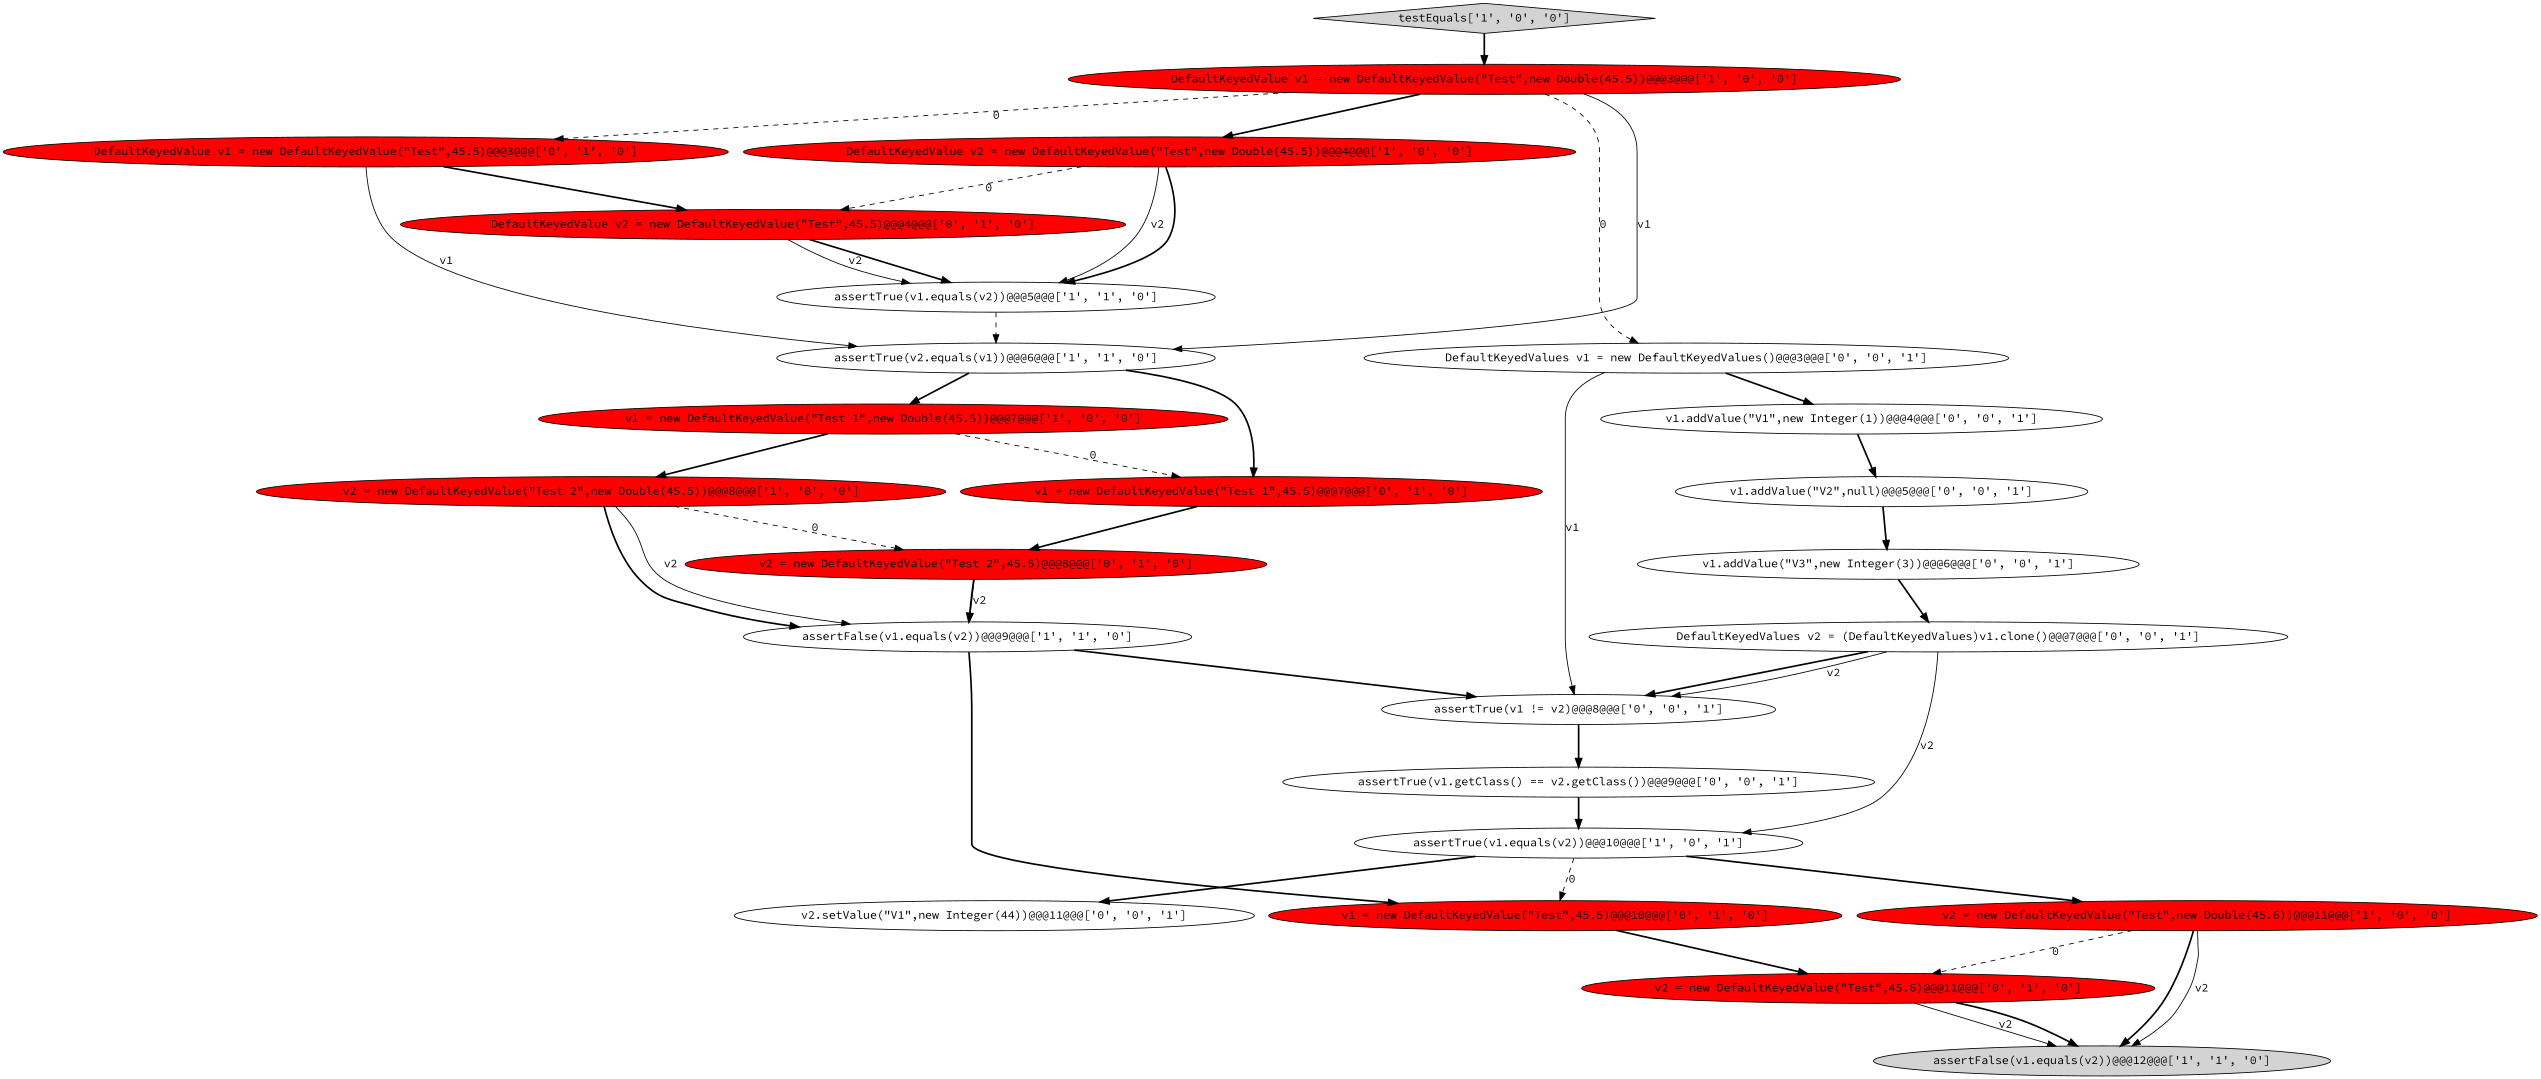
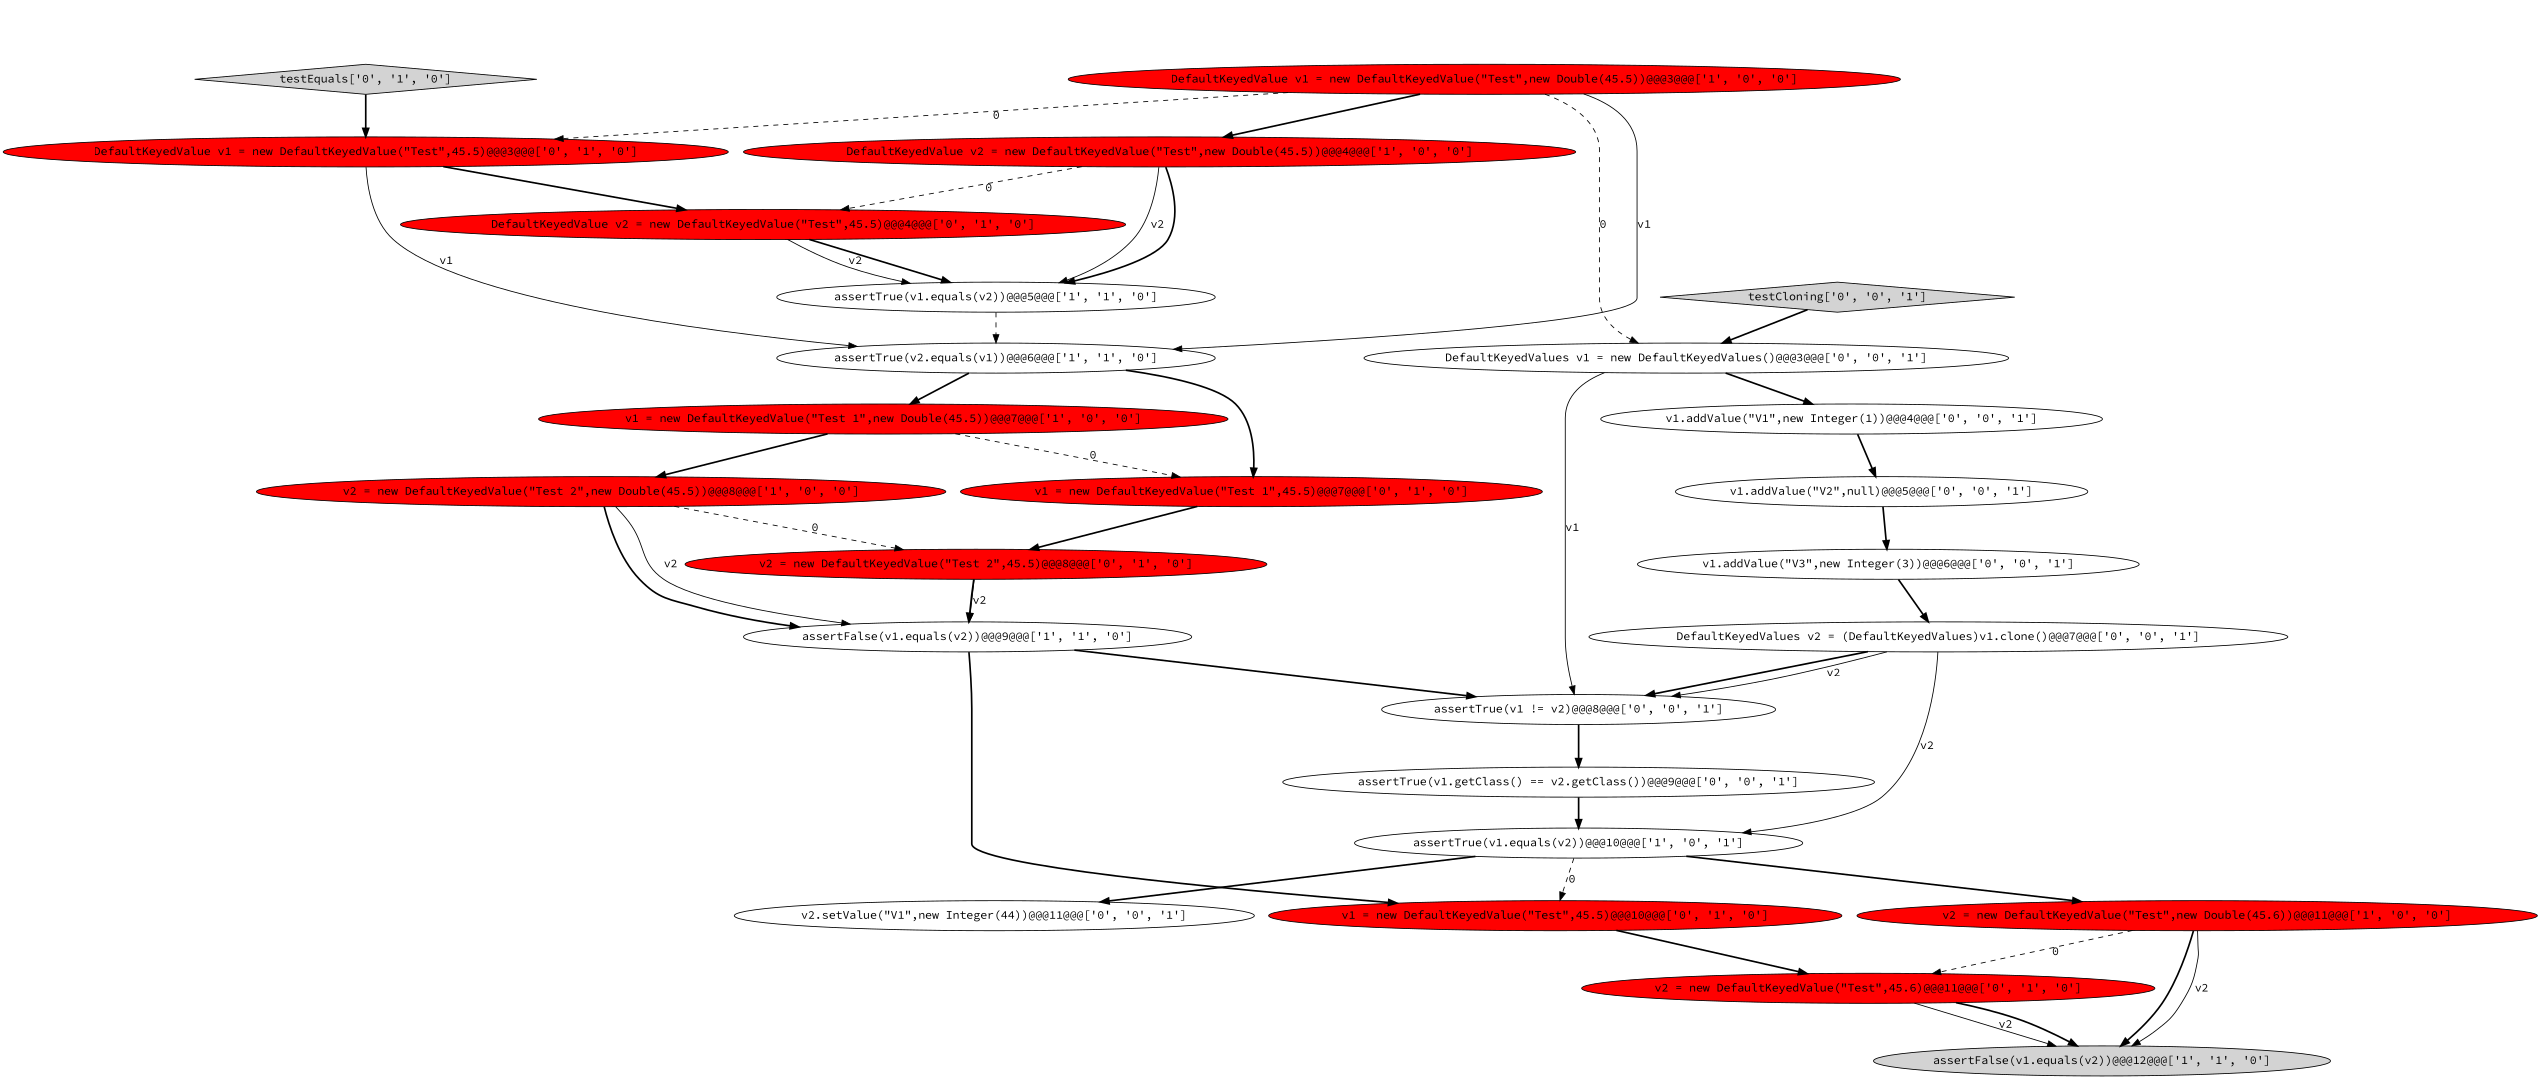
node "testEquals['1', '0', '0']": removed
node "testEquals['0', '1', '0']": added
node "testCloning['0', '0', '1']": added
